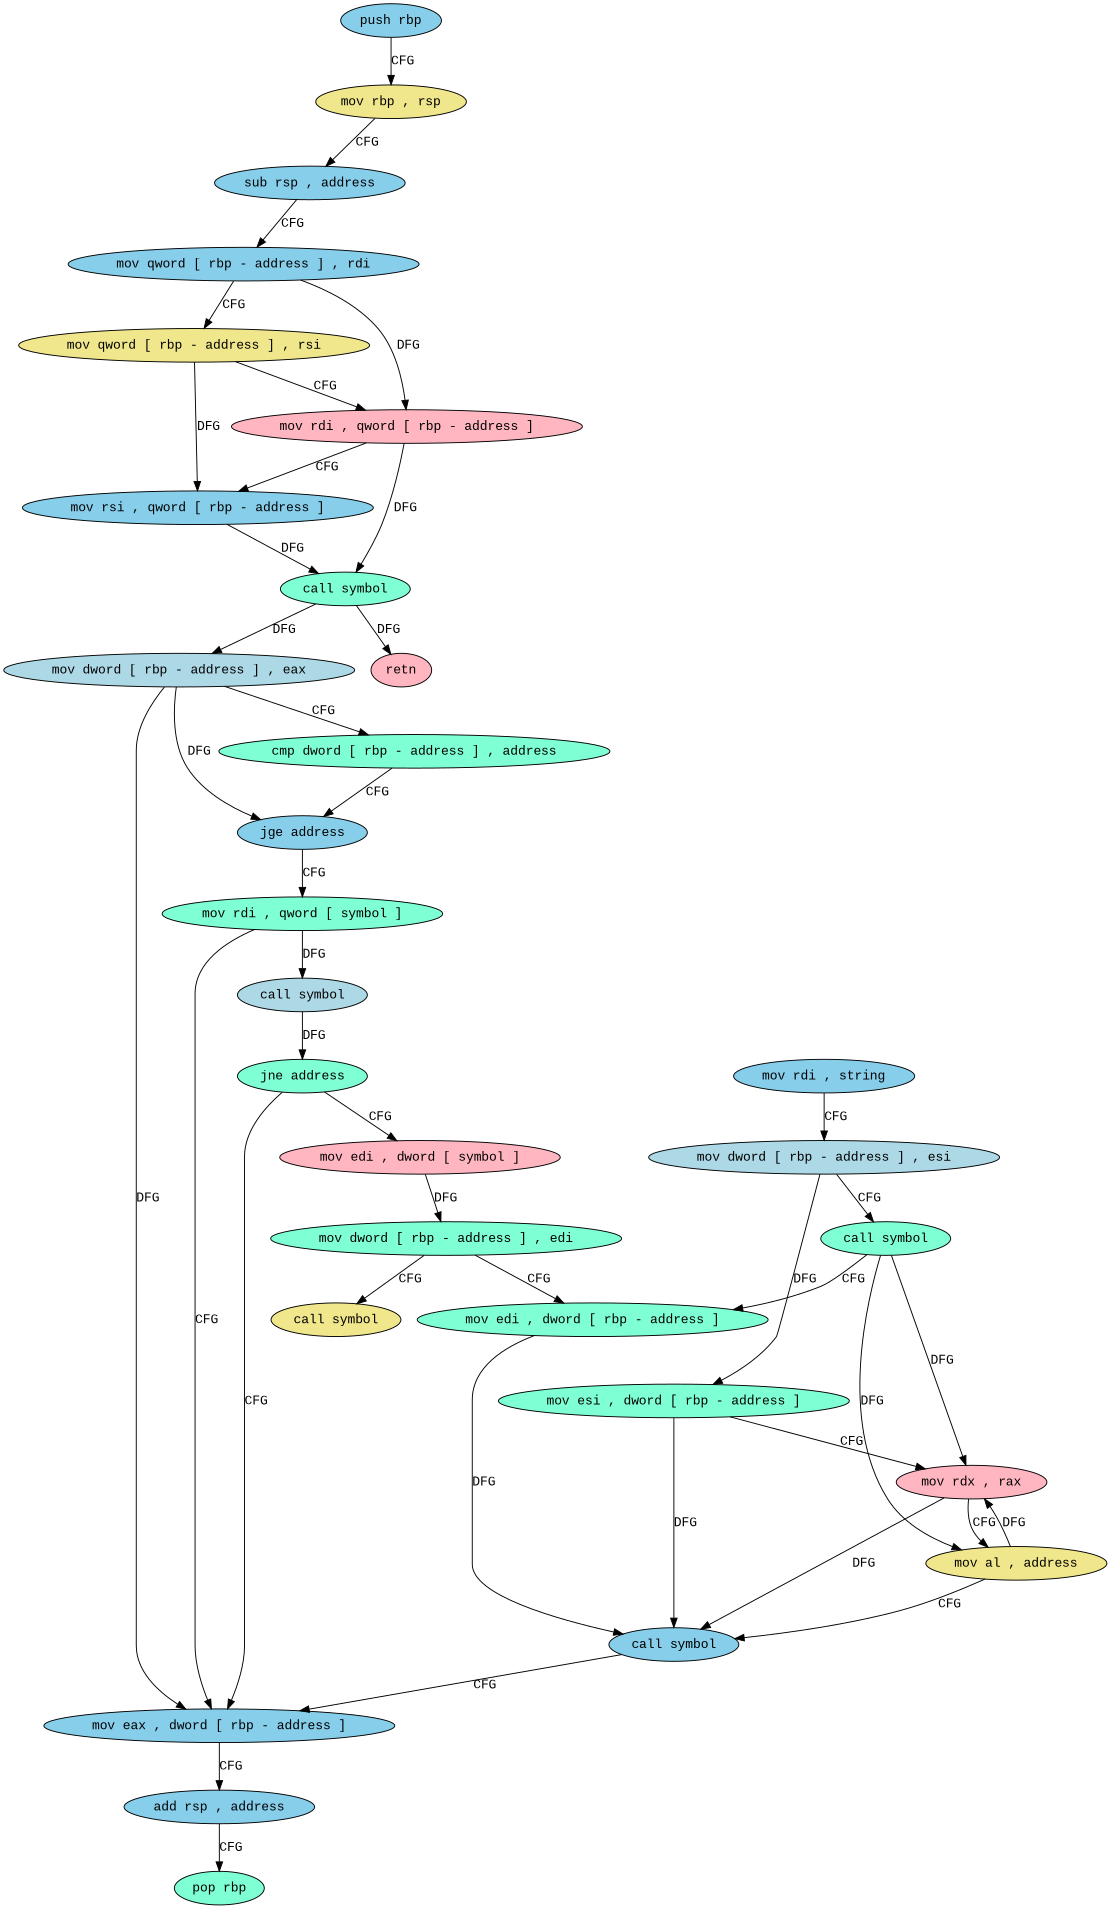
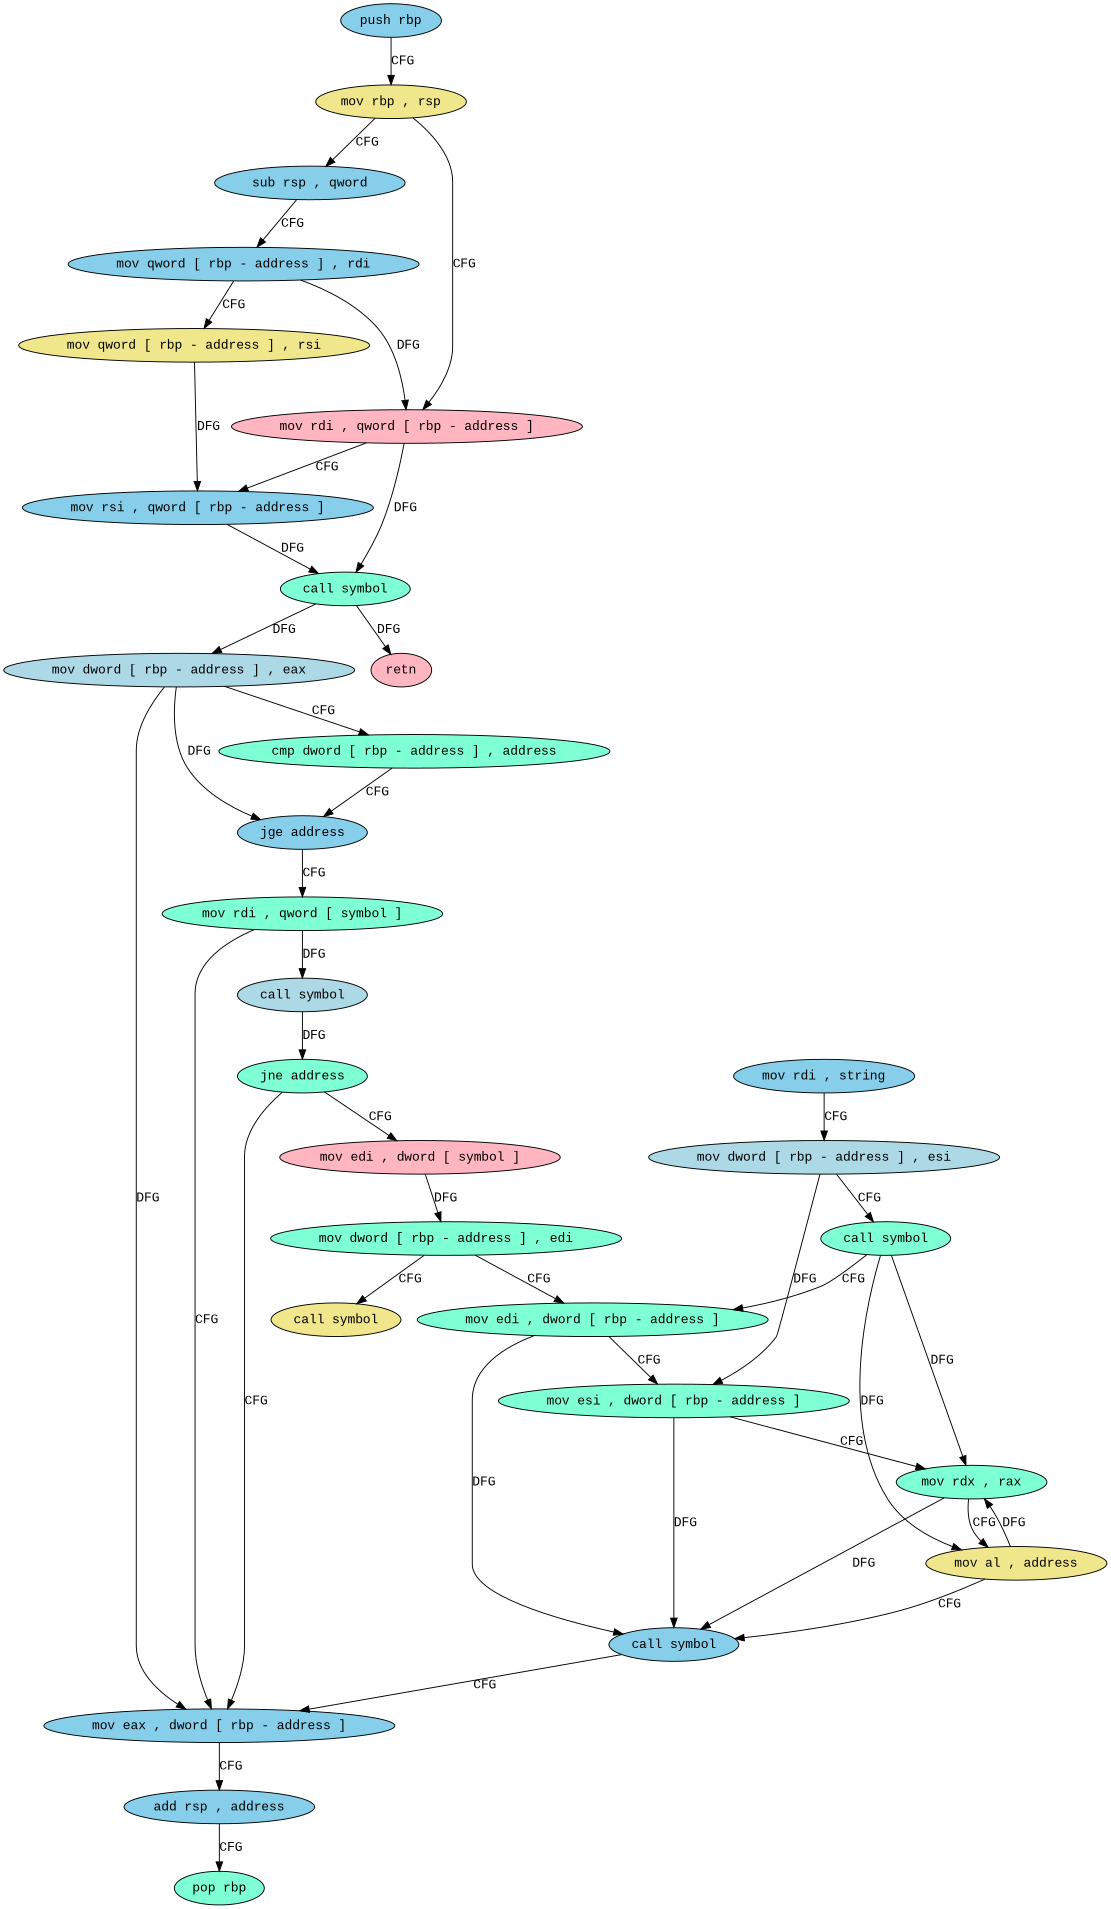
node "sub rsp , address": label "sub rsp , address" -> "sub rsp , qword"
edge "mov qword [ rbp - address ] , rsi" -> "mov rdi , qword [ rbp - address ]": now "mov rbp , rsp" -> "mov rdi , qword [ rbp - address ]"
edge "mov edi , dword [ rbp - address ]" -> "mov esi , dword [ rbp - address ]": added, label "CFG"
node "mov rdx , rax": fillcolor lightpink -> aquamarine
